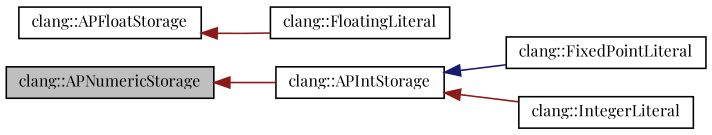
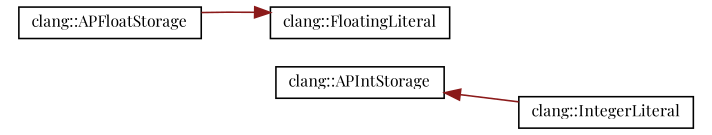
edge "clang::FloatingLiteral" -> "clang::APFloatStorage": reversed
node "clang::FixedPointLiteral": removed
node "clang::APNumericStorage": removed
